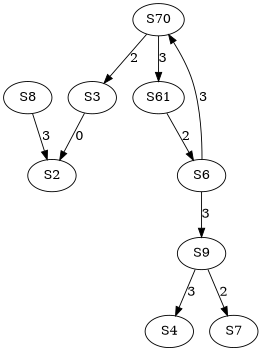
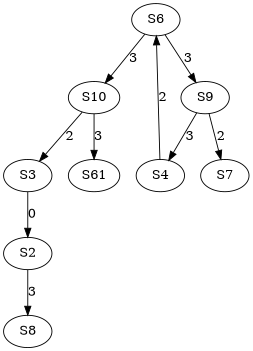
node "S70": label "S70" -> "S10"
edge "S8" -> "S2": reversed
edge "S61" -> "S6": now "S4" -> "S6"
